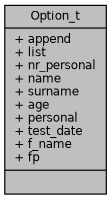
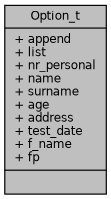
node "Option_t": text "+ personal" -> "+ address"
